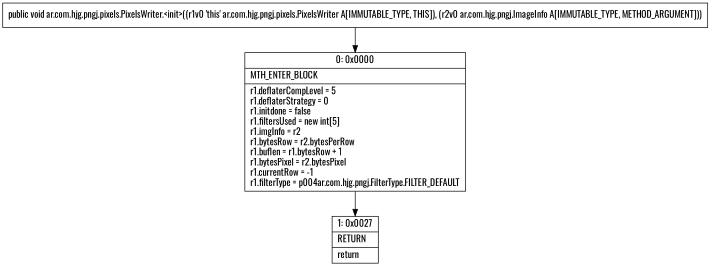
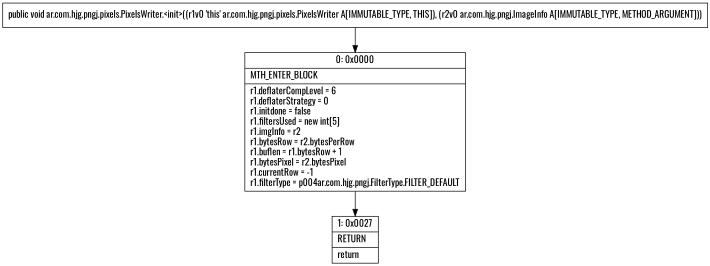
node "0: 0x0000": text "r1.deflaterCompLevel = 5" -> "r1.deflaterCompLevel = 6"
